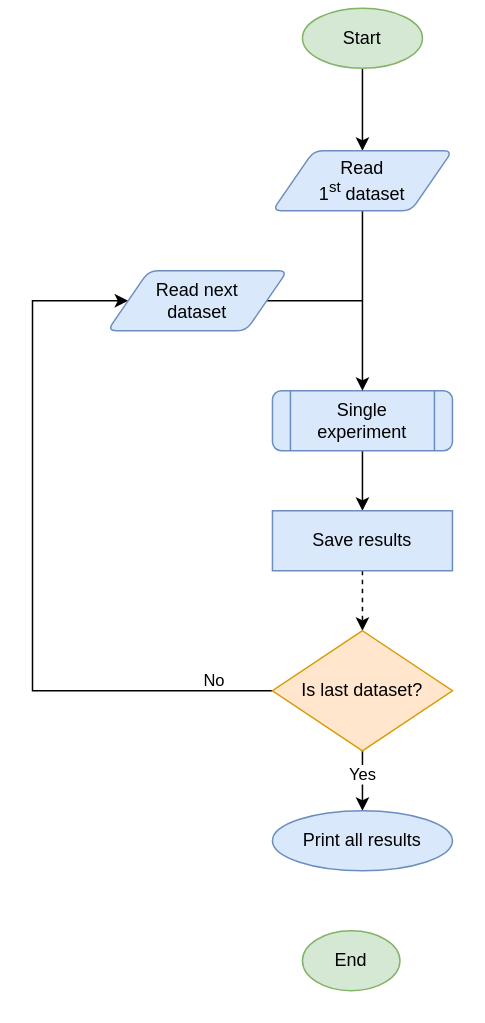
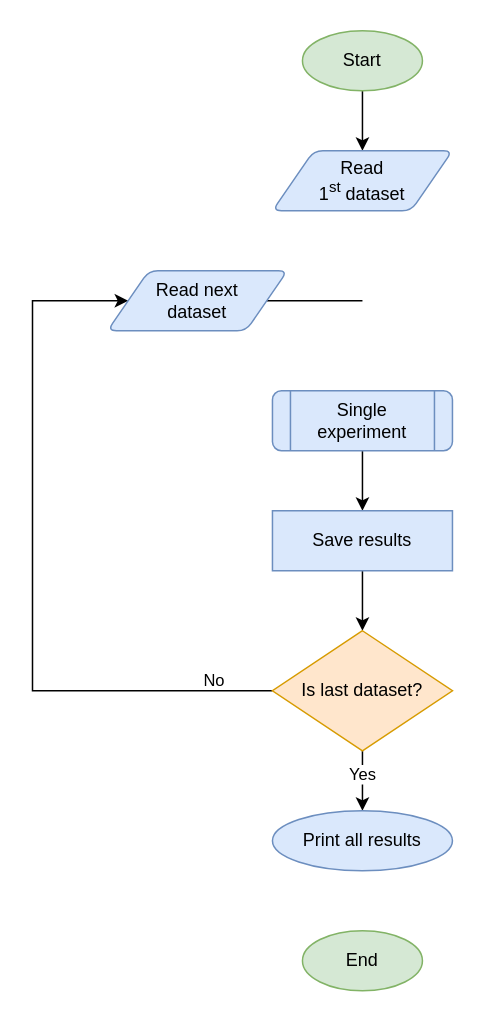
node "Start": moved (362, 38) -> (362, 61)
edge "Read 1st dataset" -> "Single experiment": removed
edge "Save results" -> "Is last dataset?": style dashed -> solid
node "End": size 98x60 -> 120x60
